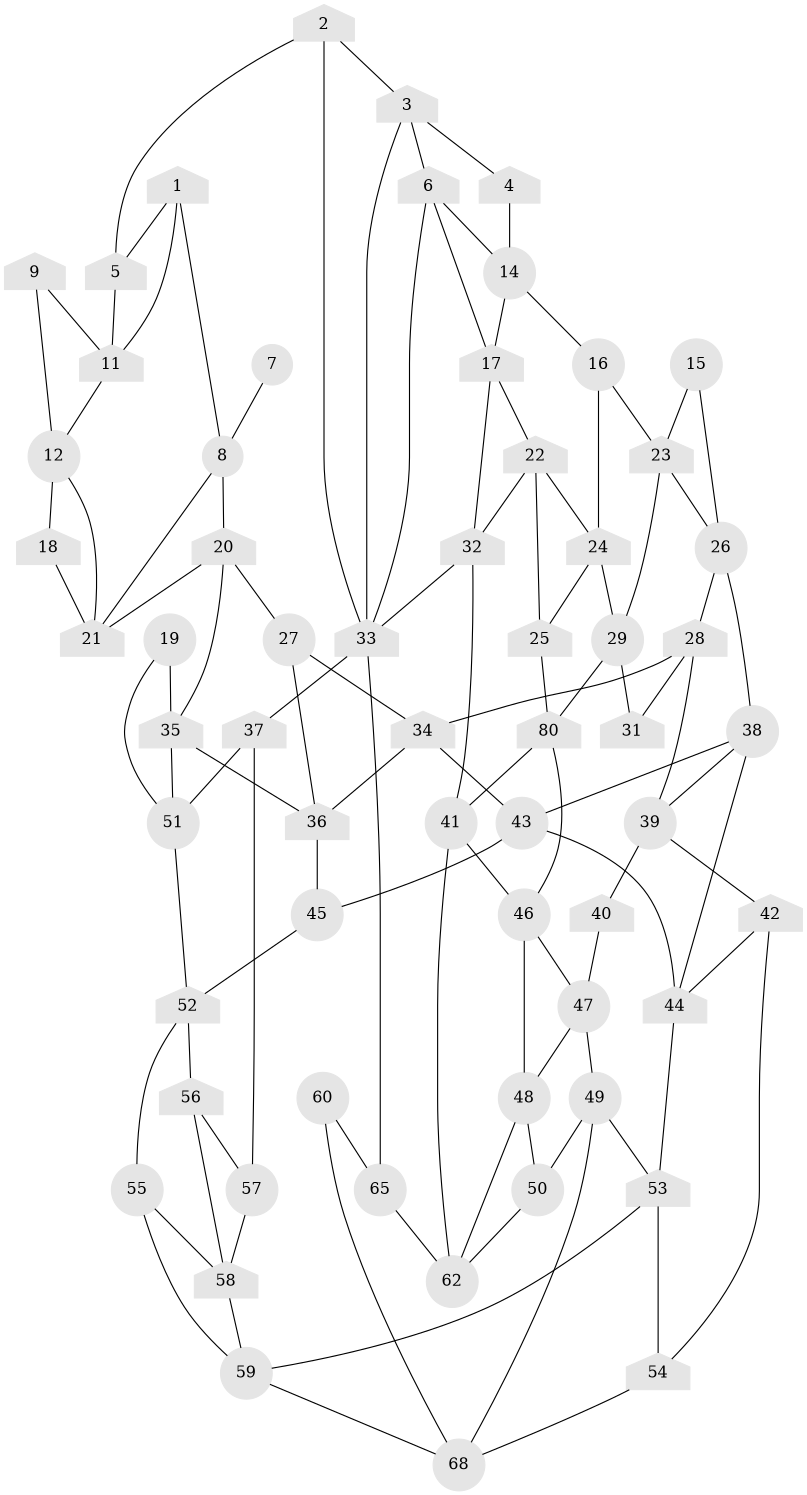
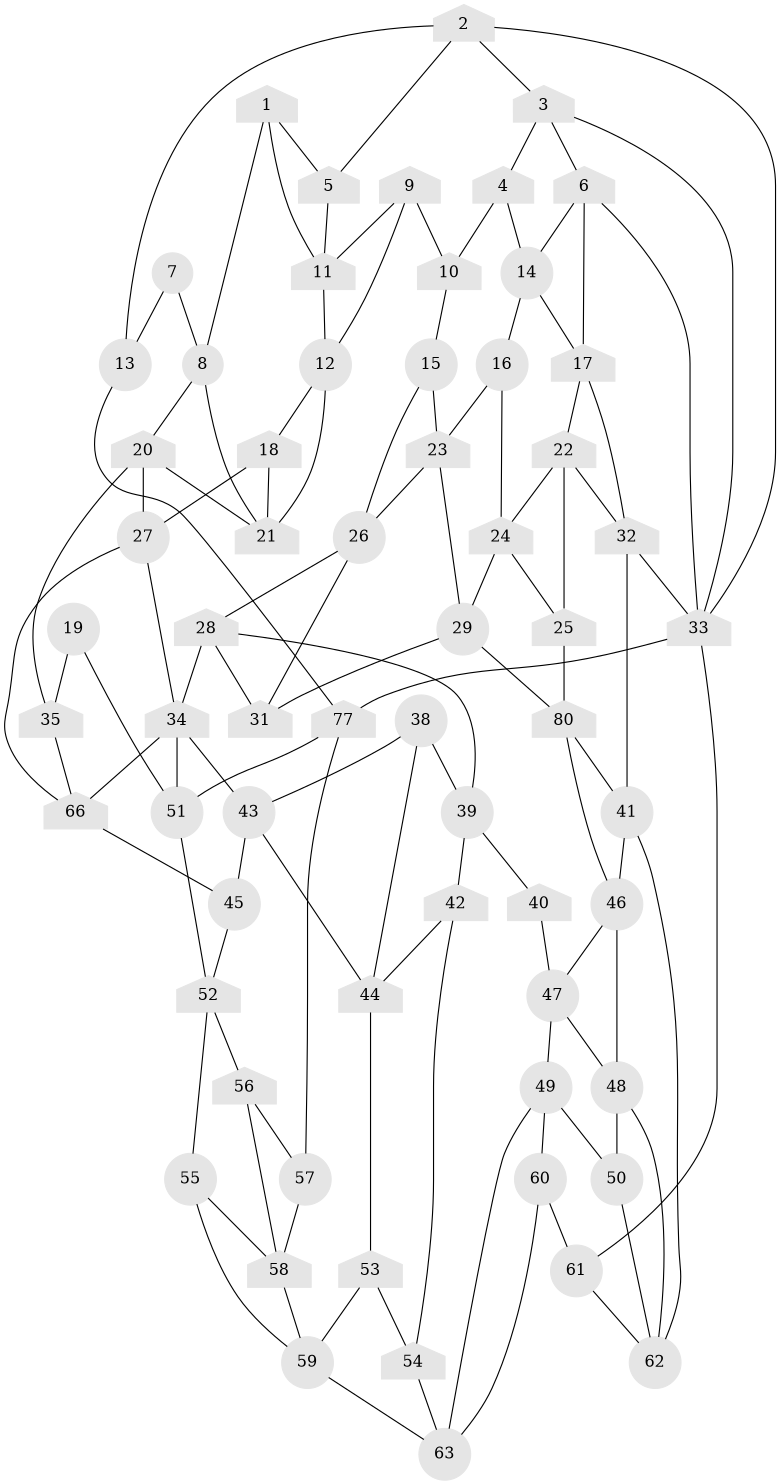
node "10": added
node "13": added
edge "18" -- "27": added
edge "26" -- "38": now "26" -- "31"
node "37": label "37" -> "77"
edge "35" -- "51": now "34" -- "51"
node "36": label "36" -> "66"
edge "49" -- "53": now "49" -- "60"
node "65": label "65" -> "61"
node "68": label "68" -> "63"
